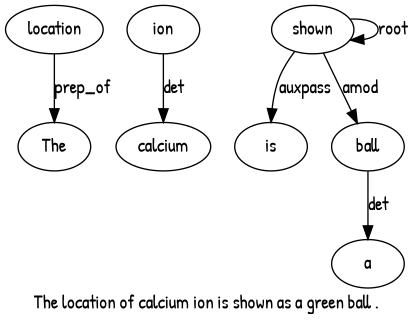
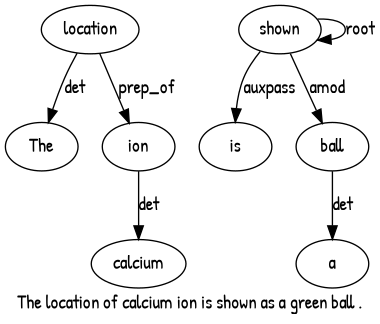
edge "location" -> "ion": added, label "prep_of"
edge "location" -> "The": label "prep_of" -> "det"
